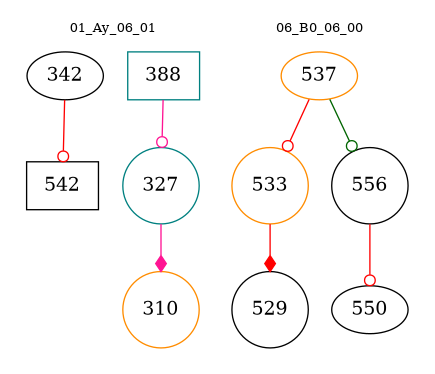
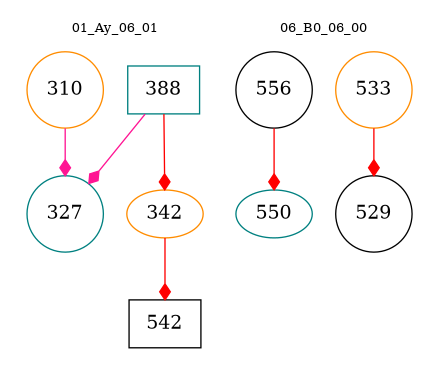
node "342": color black -> darkorange
node "537": removed
edge "388" -> "327": arrowhead odot -> diamond
edge "342" -> "542": arrowhead odot -> diamond
edge "388" -> "342": added
edge "327" -> "310": reversed
edge "556" -> "550": arrowhead odot -> diamond
node "550": color black -> teal
